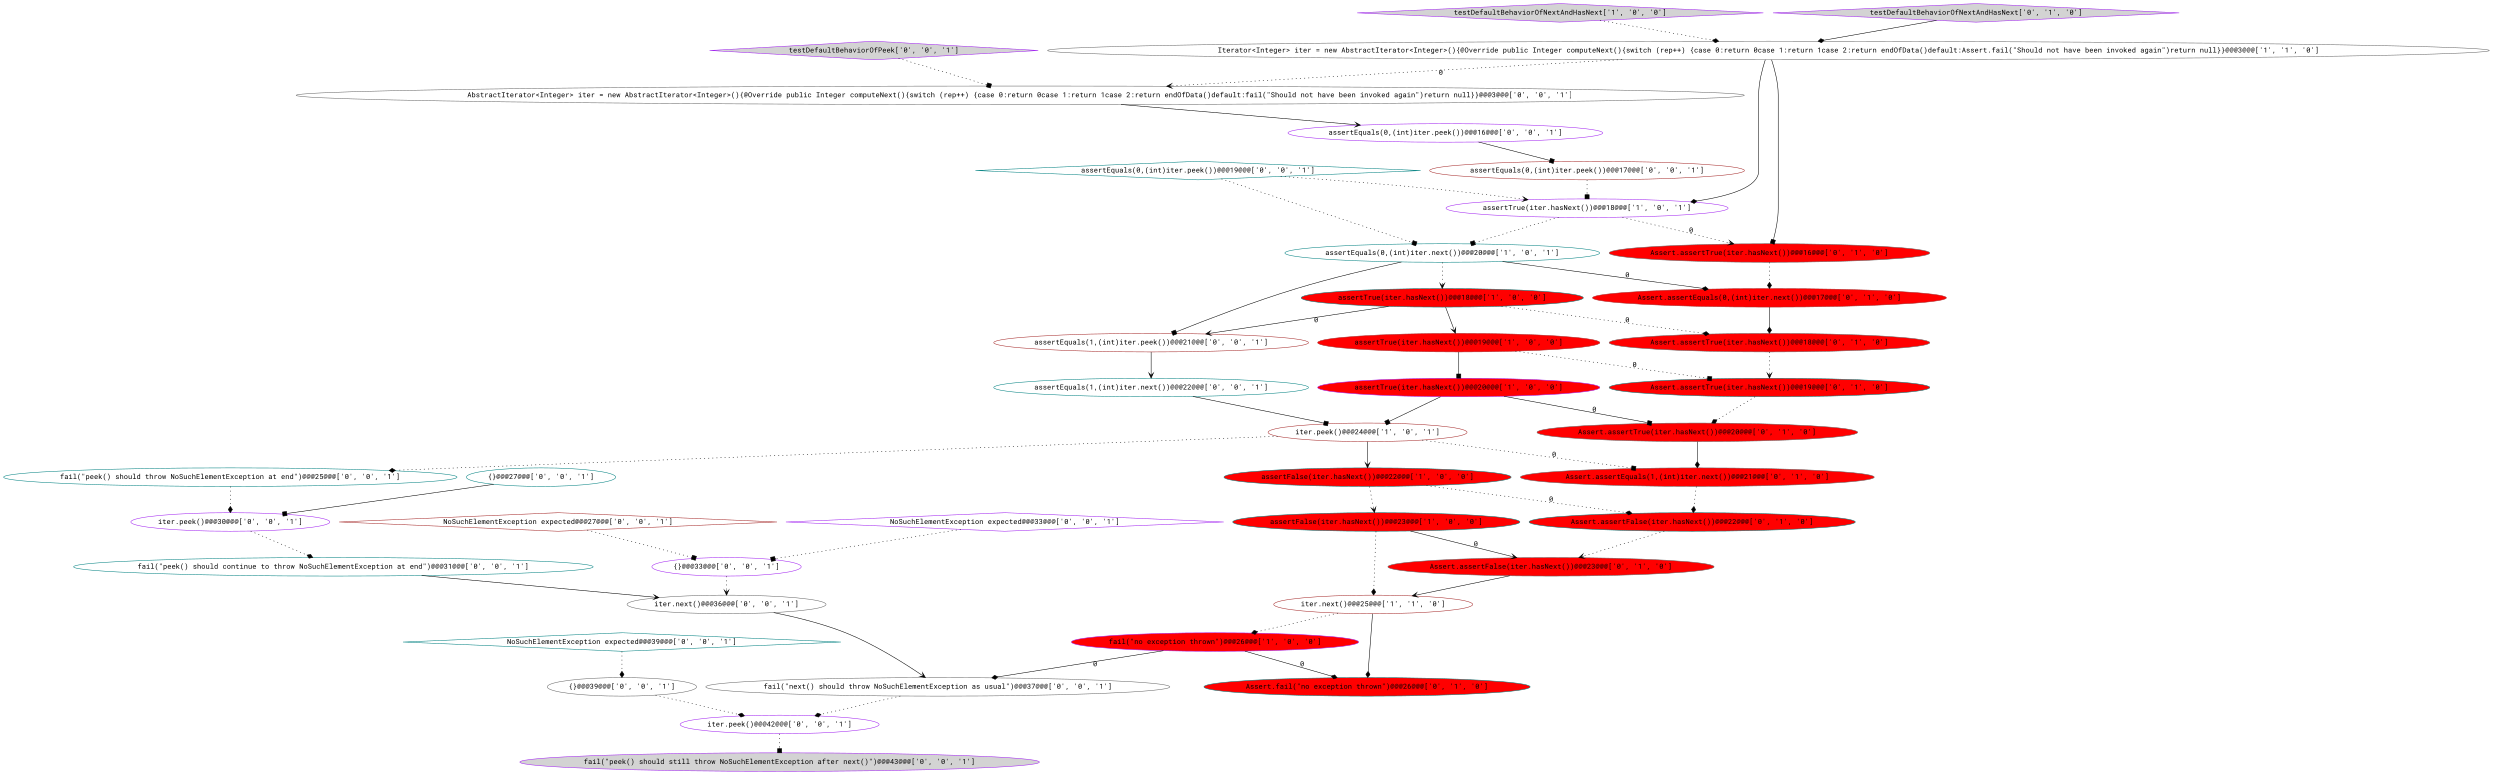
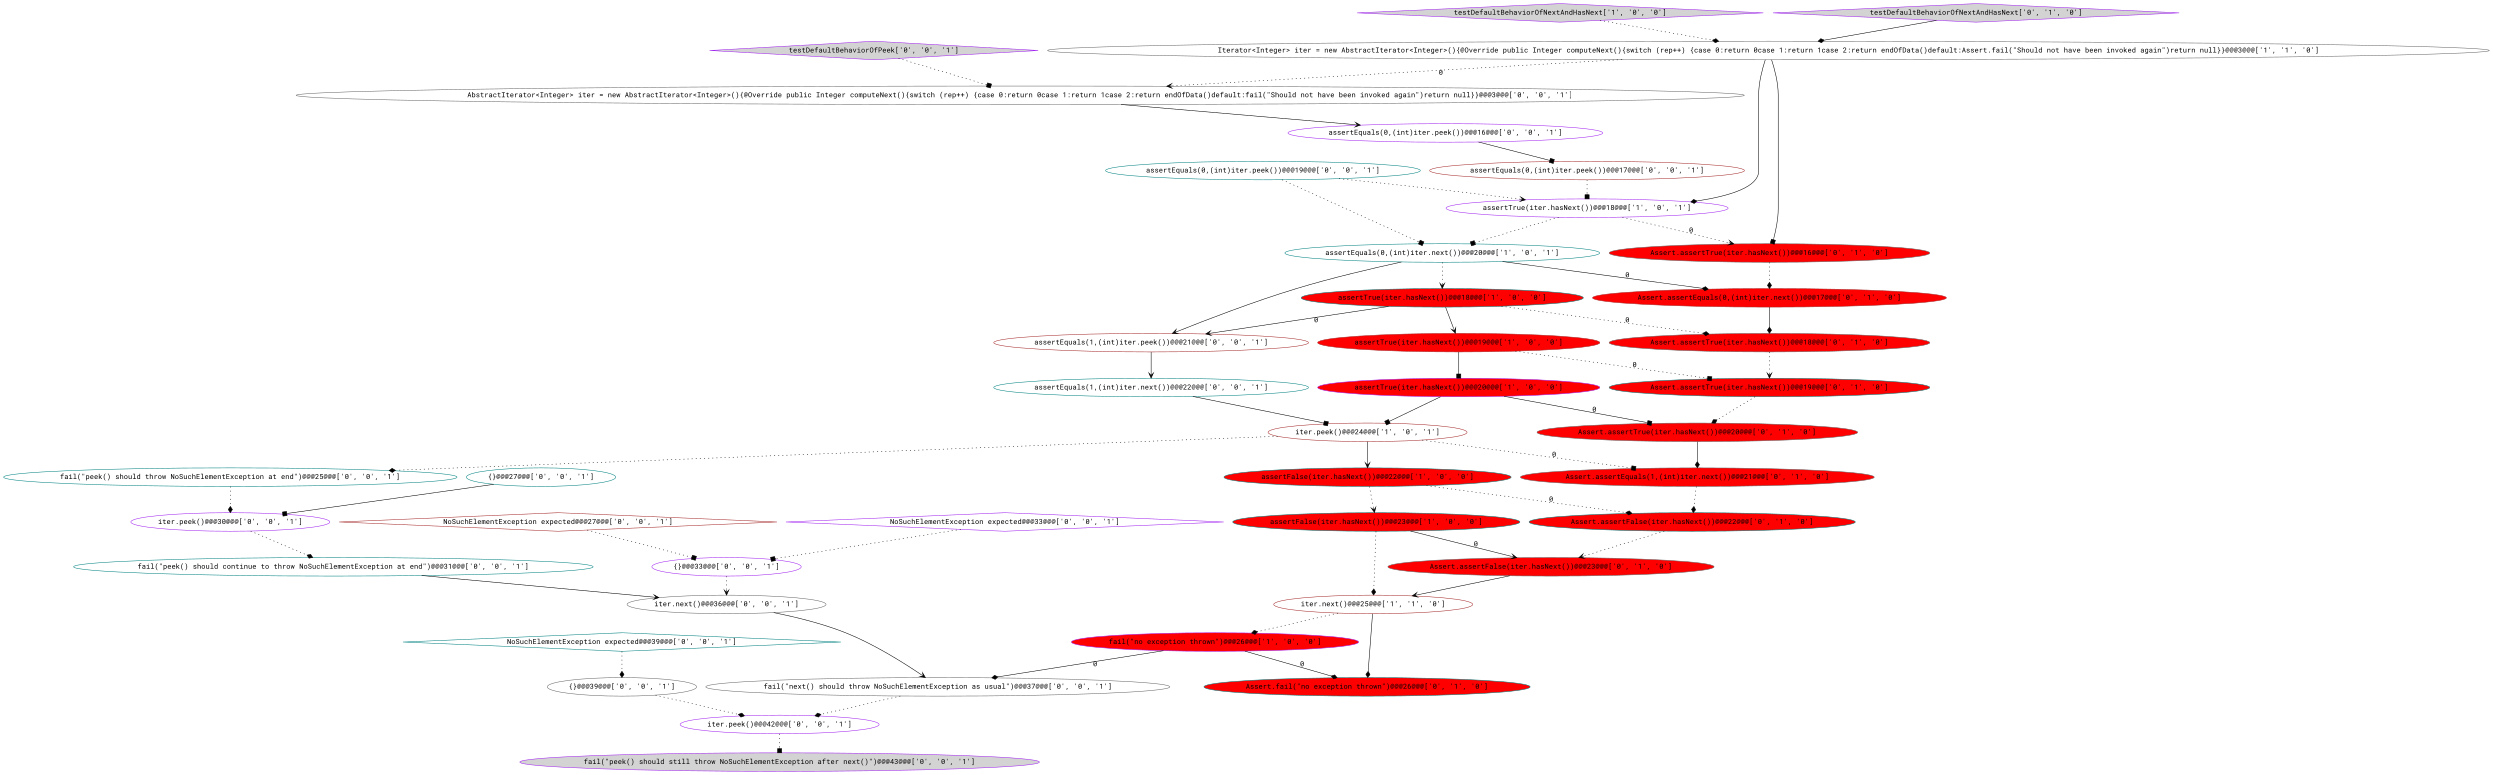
node "assertEquals(0,(int)iter.peek())@@@19@@@['0', '0', '1']": shape diamond -> ellipse
edge "assertEquals(0,(int)iter.next())@@@20@@@['1', '0', '1']" -> "assertEquals(1,(int)iter.peek())@@@21@@@['0', '0', '1']": arrowhead box -> vee
